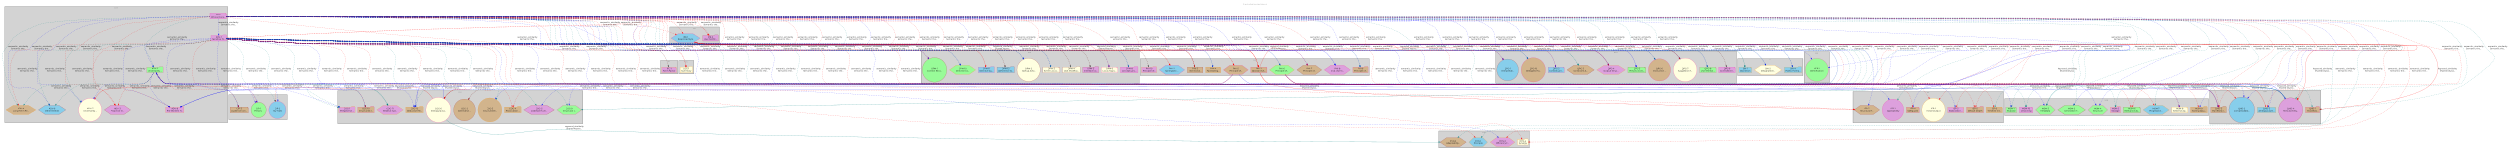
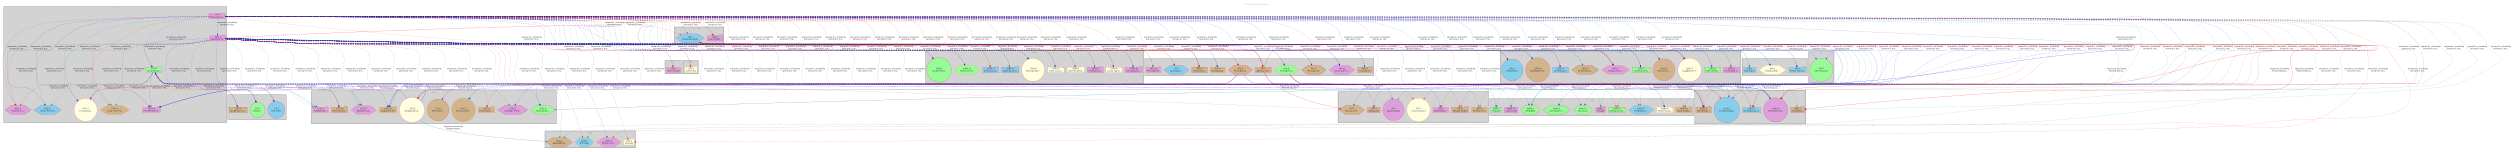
edge "ADV-1 Sensitive To..." -> "DYN-2 Adaptability...": added, label "semantic_similarity Semantic the..."
